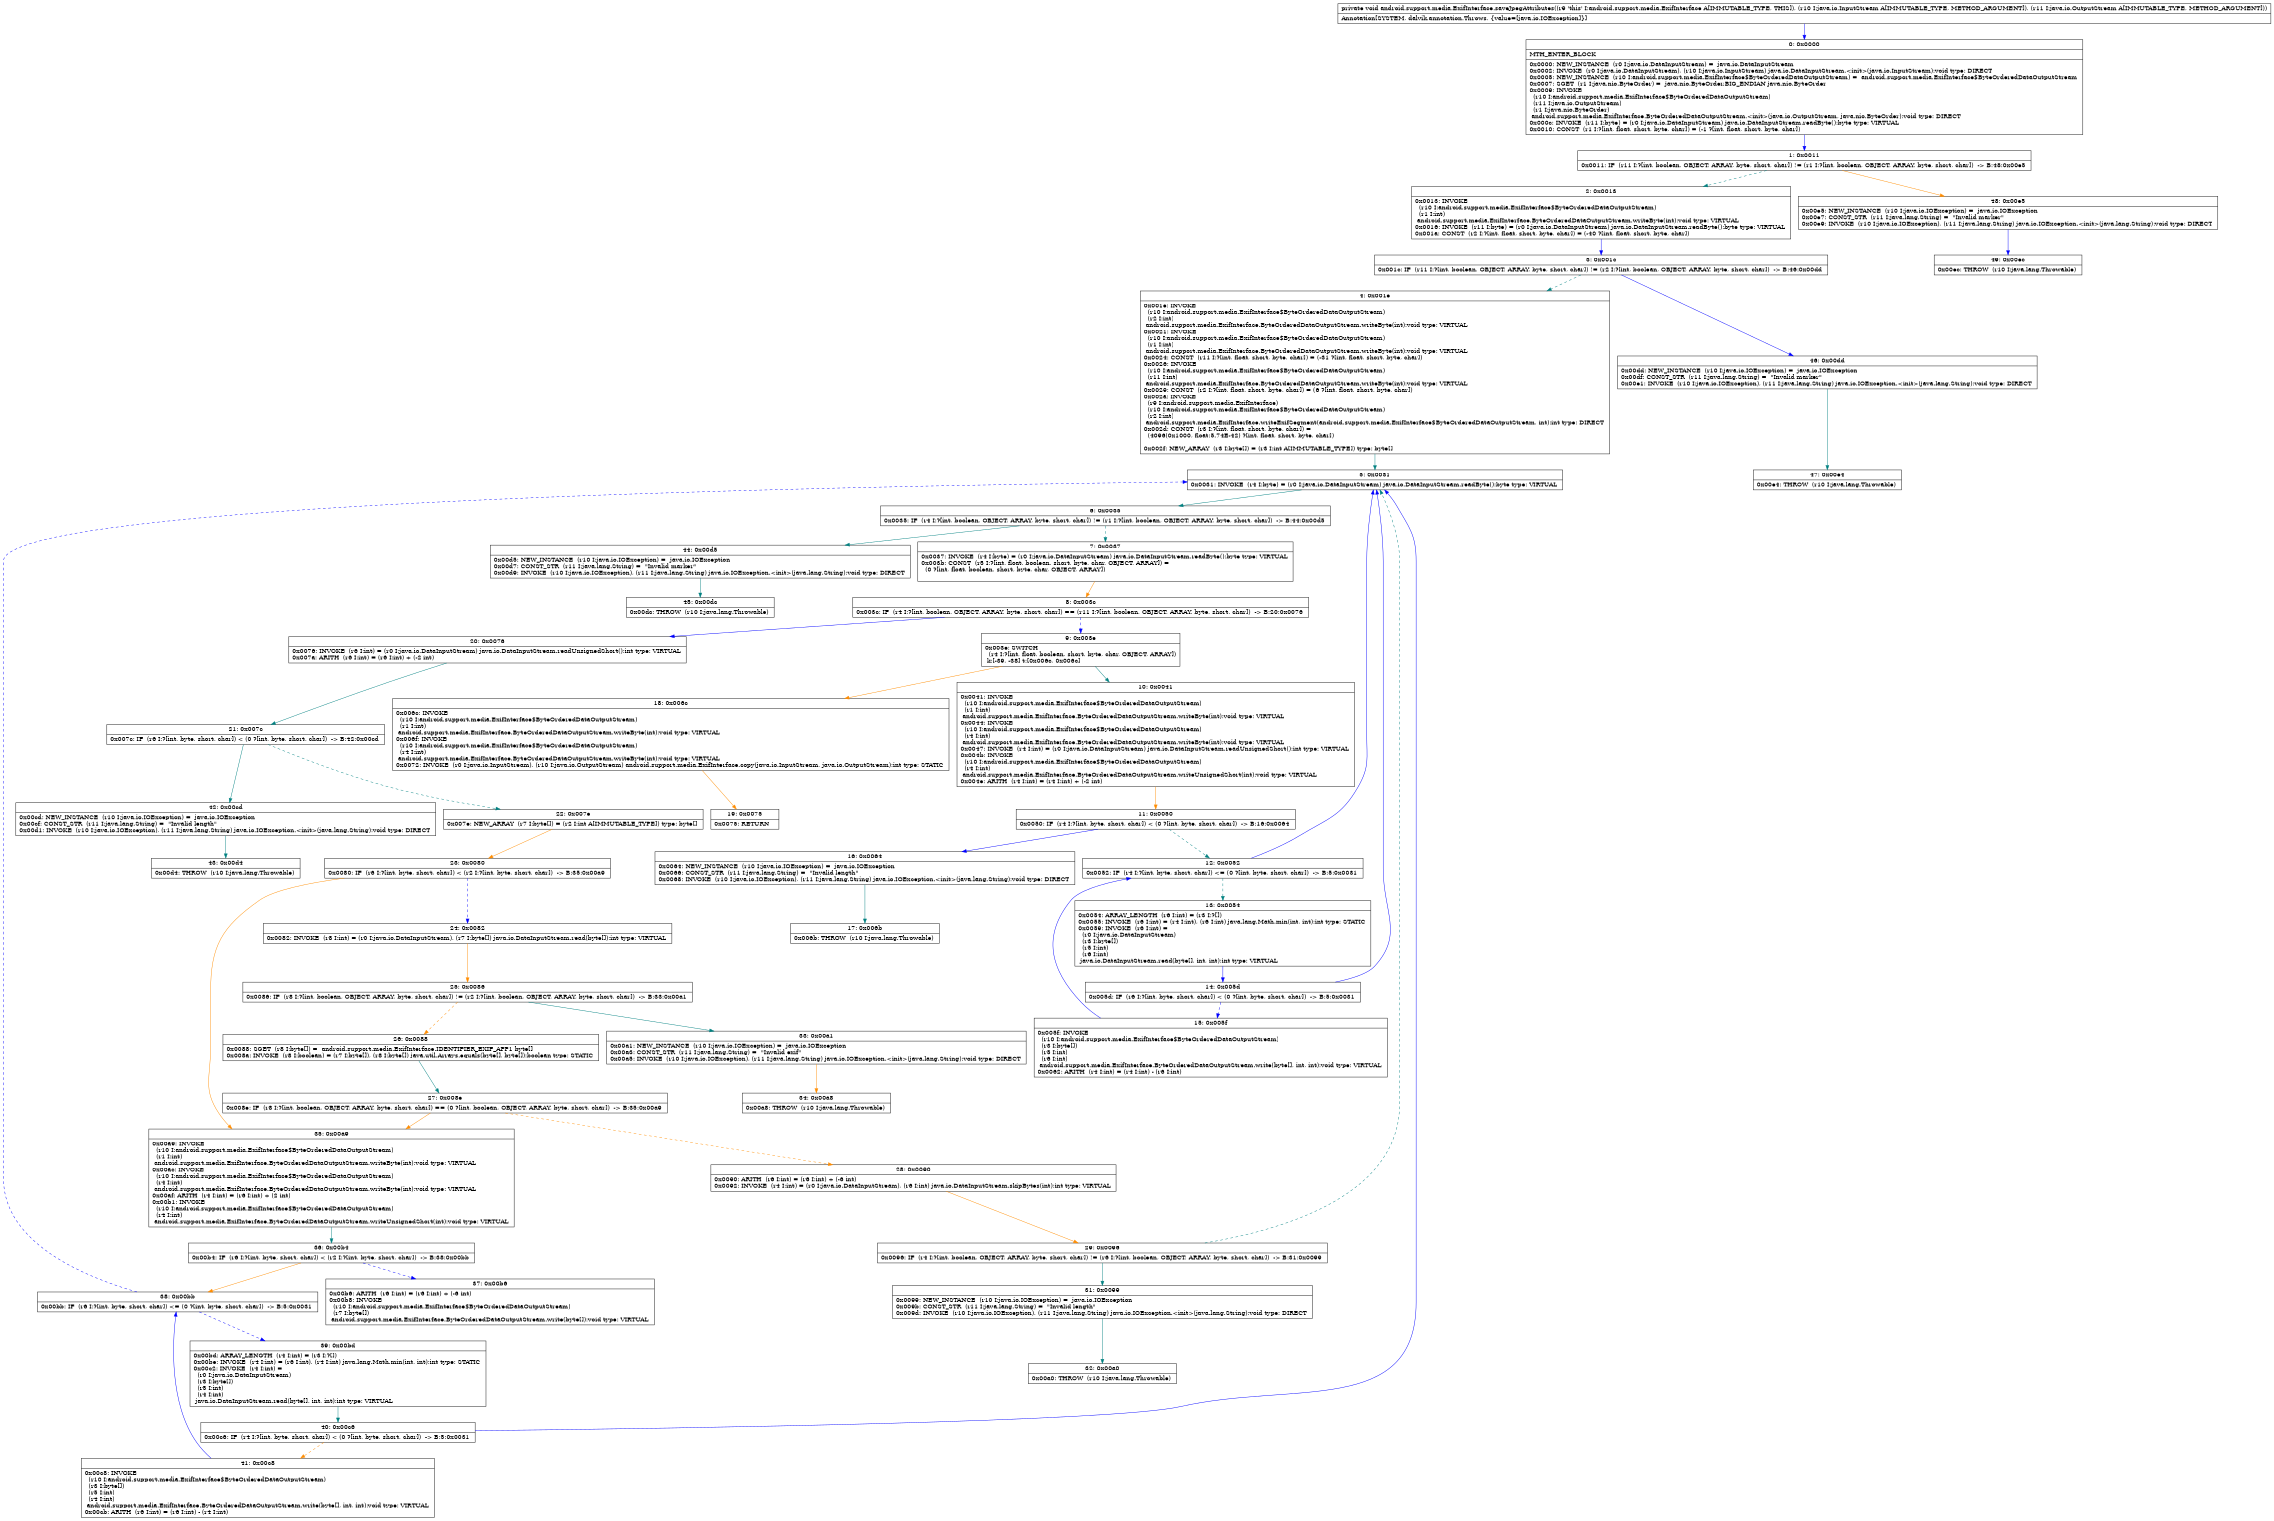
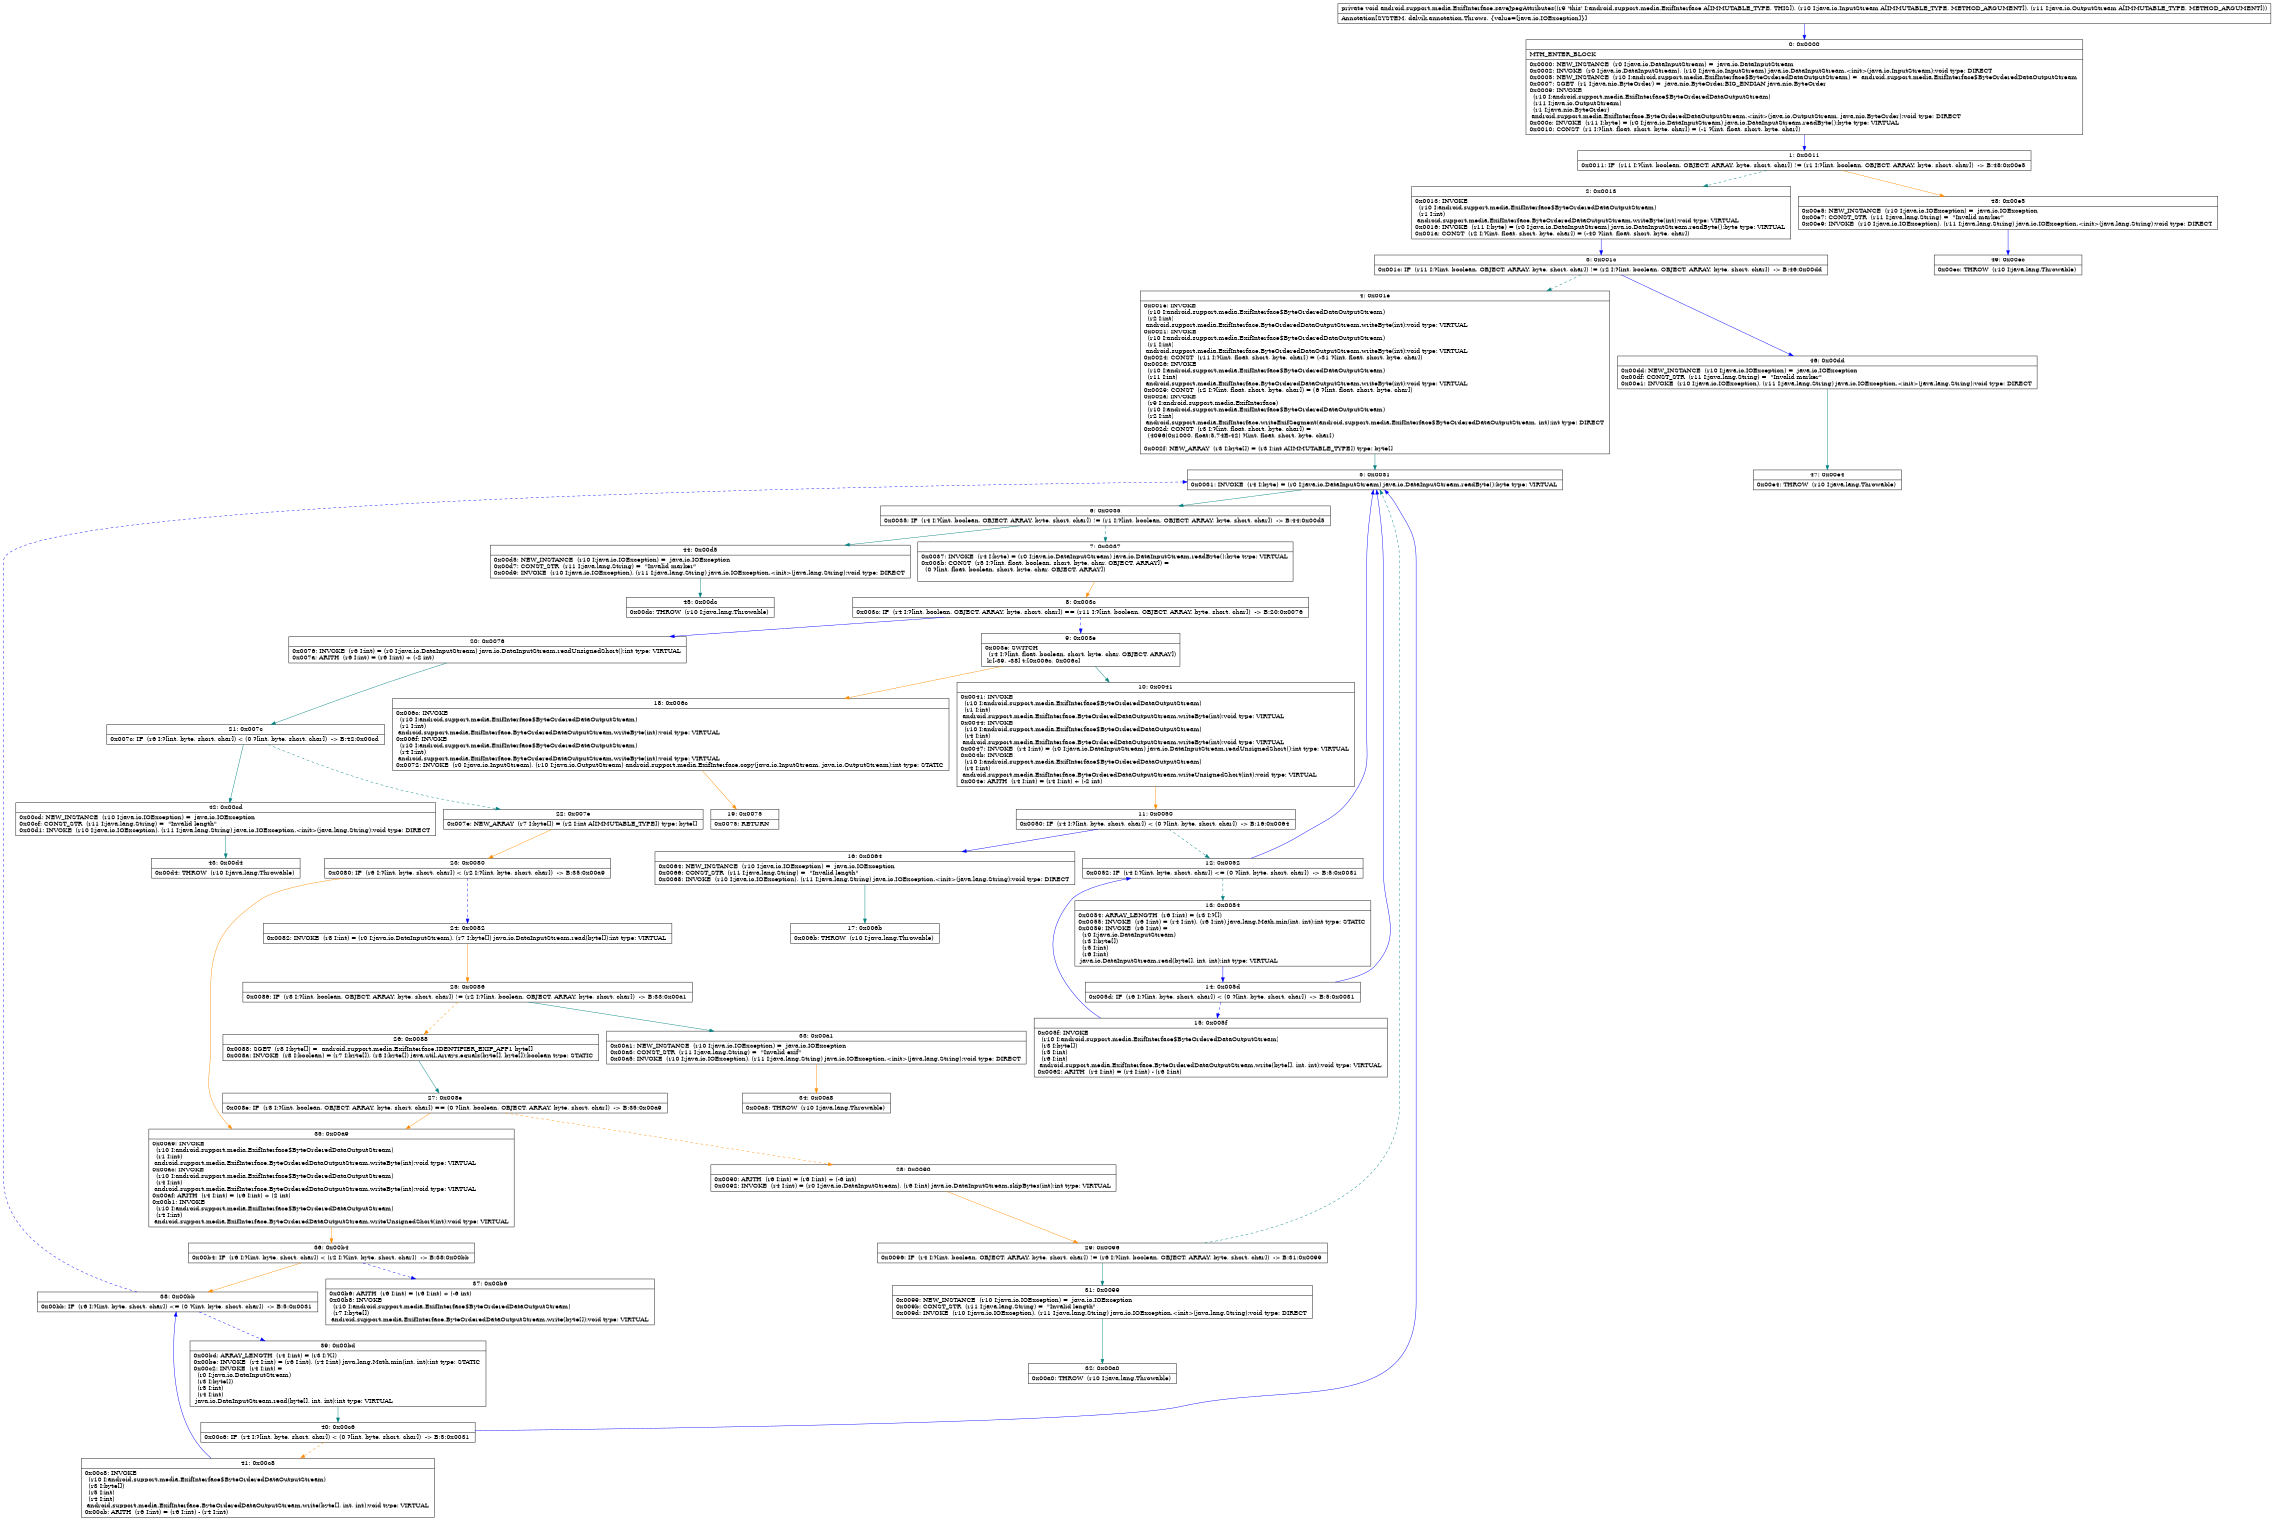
edge "35: 0x00a9" -> "36: 0x00b4": color teal -> darkorange
